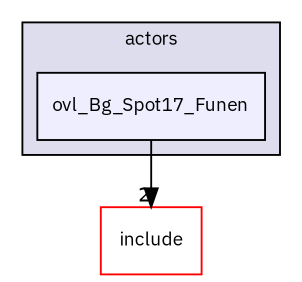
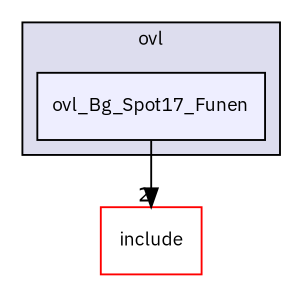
cluster "actors": label "actors" -> "ovl"
